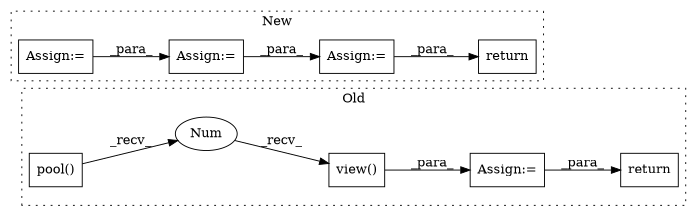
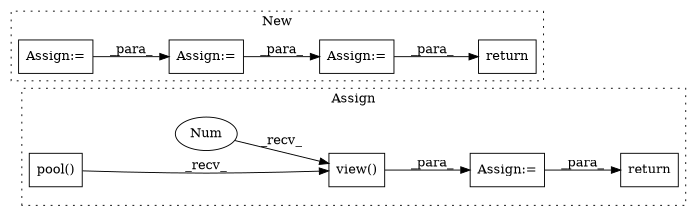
cluster "Old": label "Old" -> "Assign"
edge "pool()" -> "Num": now "pool()" -> "view()"
